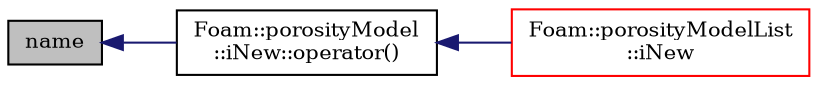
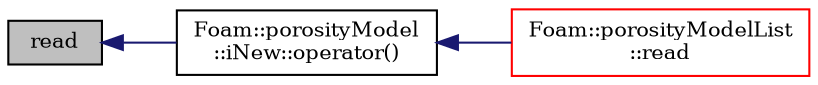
node "name": label "name" -> "read"
node "Foam::porosityModelList ::iNew": label "Foam::porosityModelList ::iNew" -> "Foam::porosityModelList ::read"
